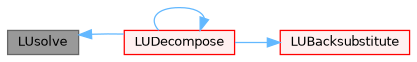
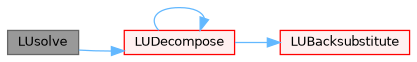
edge "LUDecompose" -> "LUsolve": reversed
